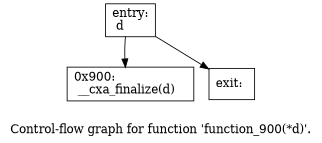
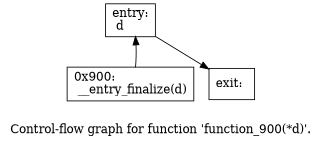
edge "entry:" -> "0x900:": reversed
node "0x900:": text "__cxa_finalize(d)" -> "__entry_finalize(d)"
